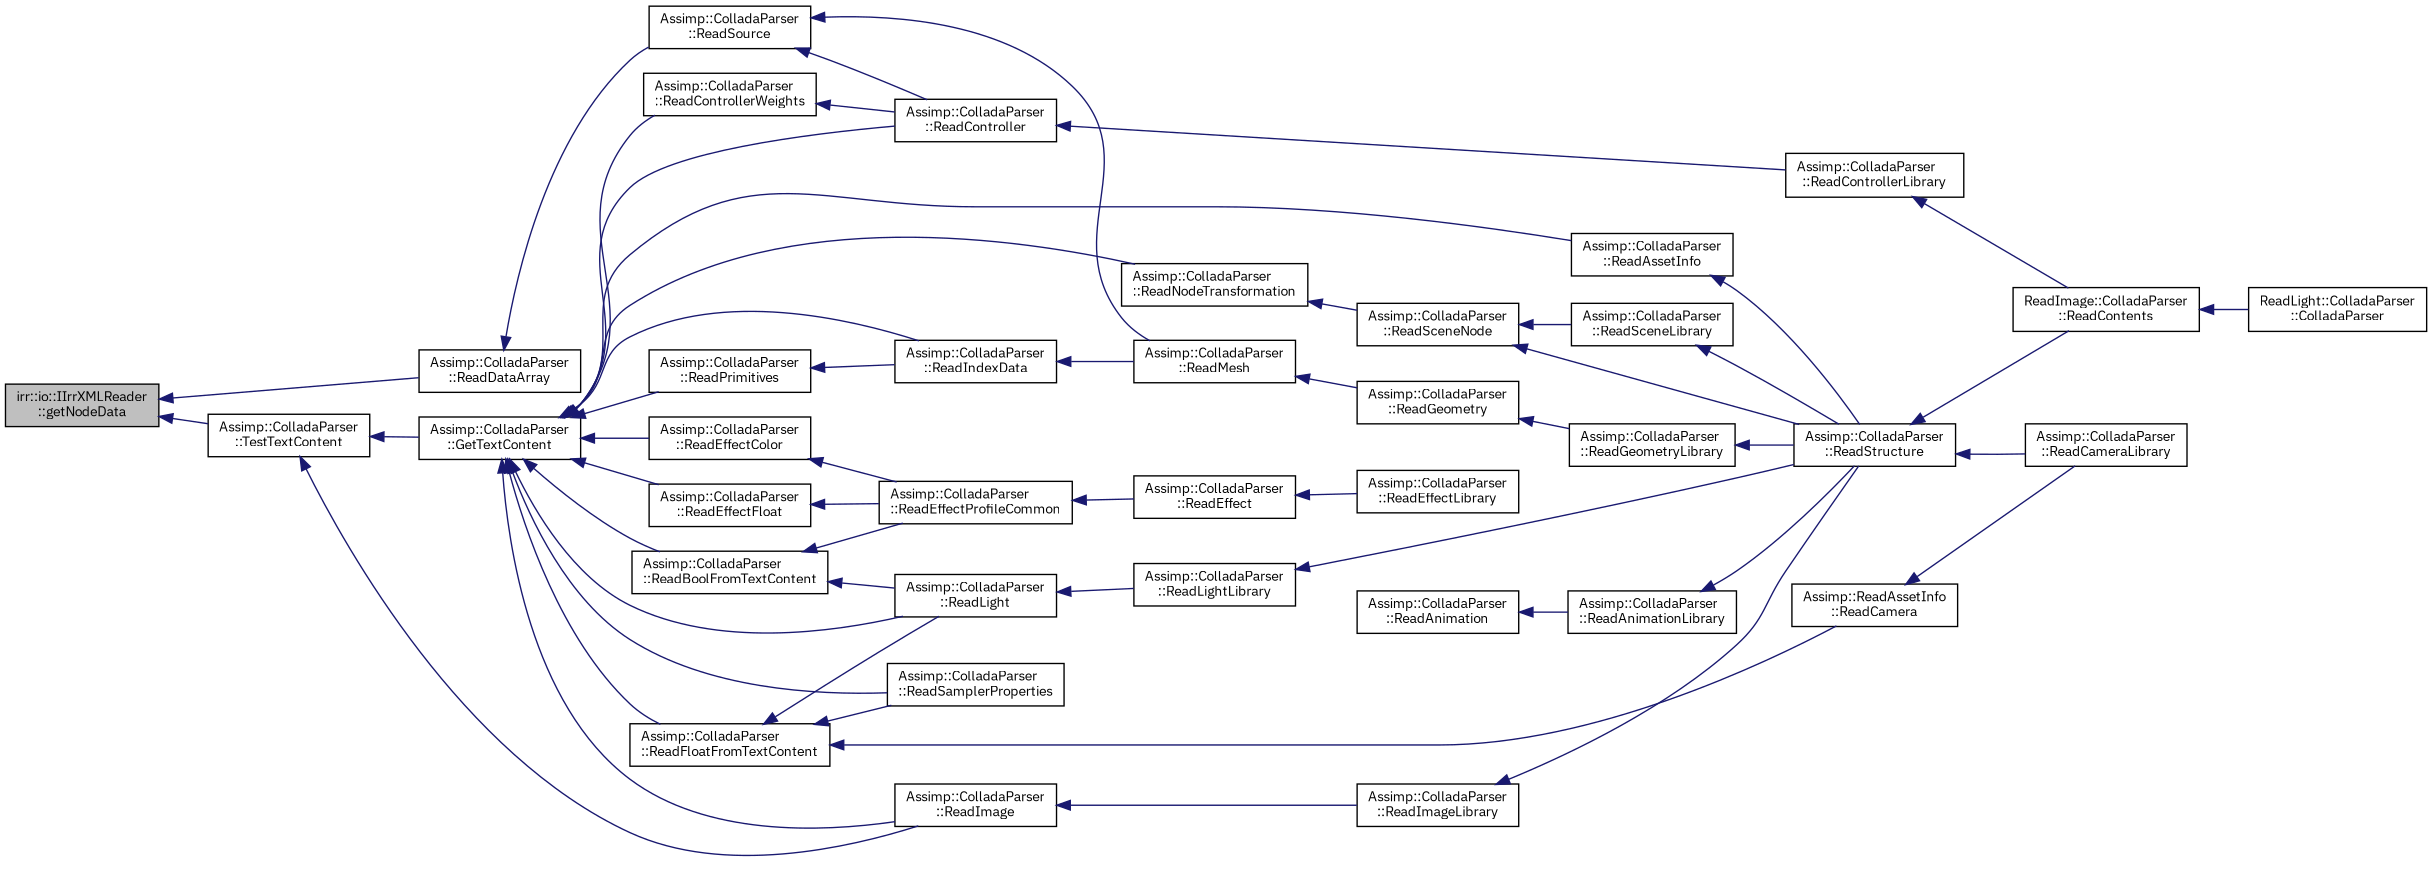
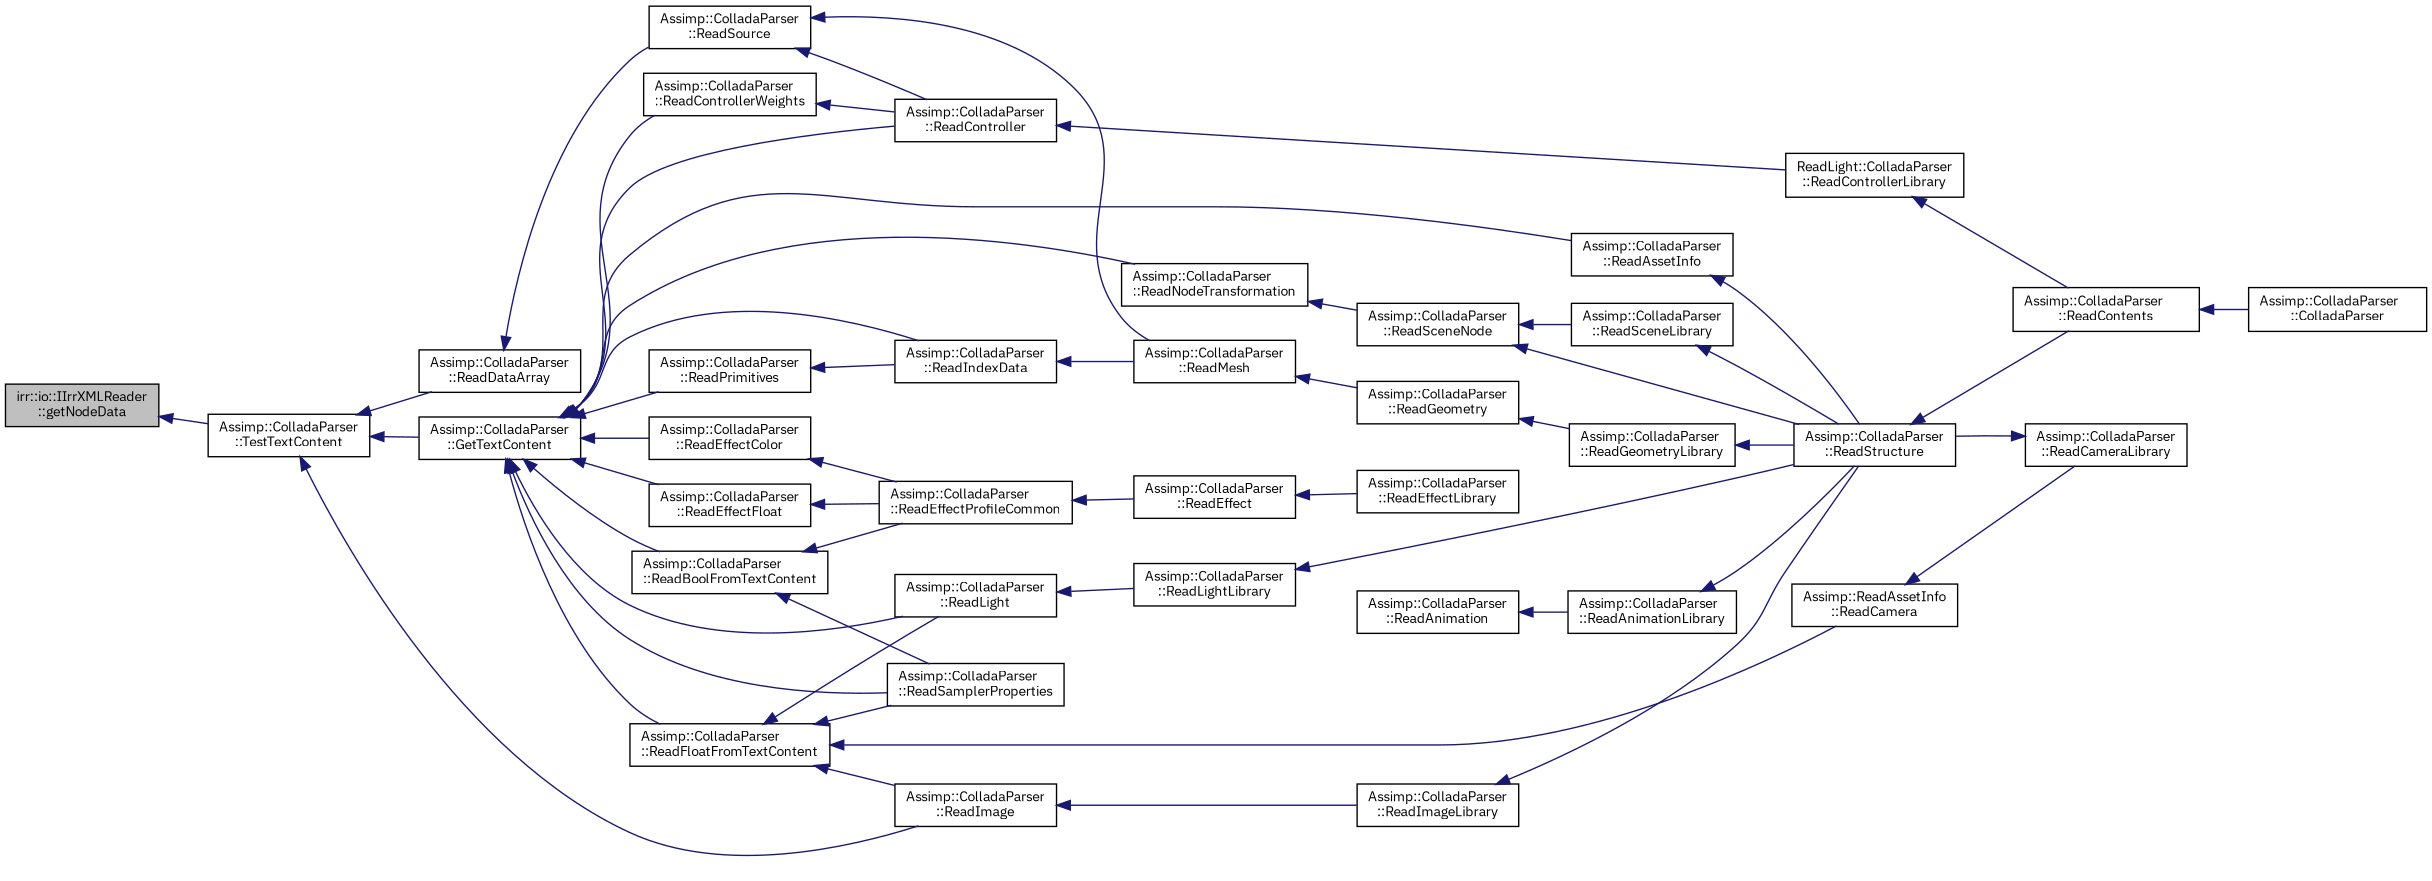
node "Assimp::ColladaParser ::ReadControllerLibrary": label "Assimp::ColladaParser ::ReadControllerLibrary" -> "ReadLight::ColladaParser ::ReadControllerLibrary"
node "ReadImage::ColladaParser ::ReadContents": label "ReadImage::ColladaParser ::ReadContents" -> "Assimp::ColladaParser ::ReadContents"
node "ReadLight::ColladaParser ::ColladaParser": label "ReadLight::ColladaParser ::ColladaParser" -> "Assimp::ColladaParser ::ColladaParser"
edge "Assimp::ColladaParser ::ReadDataArray" -> "irr::io::IIrrXMLReader ::getNodeData": now "Assimp::ColladaParser ::ReadDataArray" -> "Assimp::ColladaParser ::TestTextContent"
edge "Assimp::ColladaParser ::ReadCameraLibrary" -> "Assimp::ColladaParser ::ReadStructure": reversed
edge "Assimp::ColladaParser ::ReadLight" -> "Assimp::ColladaParser ::ReadBoolFromTextContent": now "Assimp::ColladaParser ::ReadSamplerProperties" -> "Assimp::ColladaParser ::ReadBoolFromTextContent"
edge "Assimp::ColladaParser ::ReadImage" -> "Assimp::ColladaParser ::GetTextContent": now "Assimp::ColladaParser ::ReadImage" -> "Assimp::ColladaParser ::ReadFloatFromTextContent"
